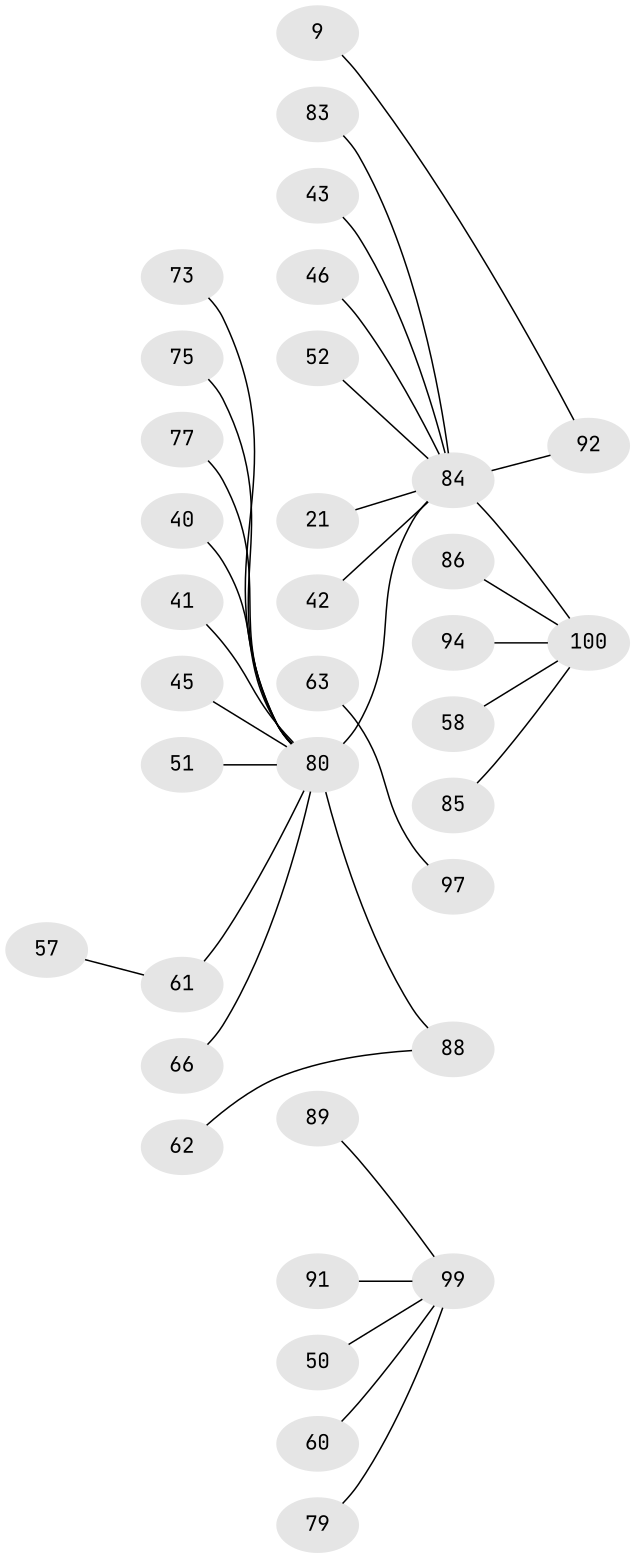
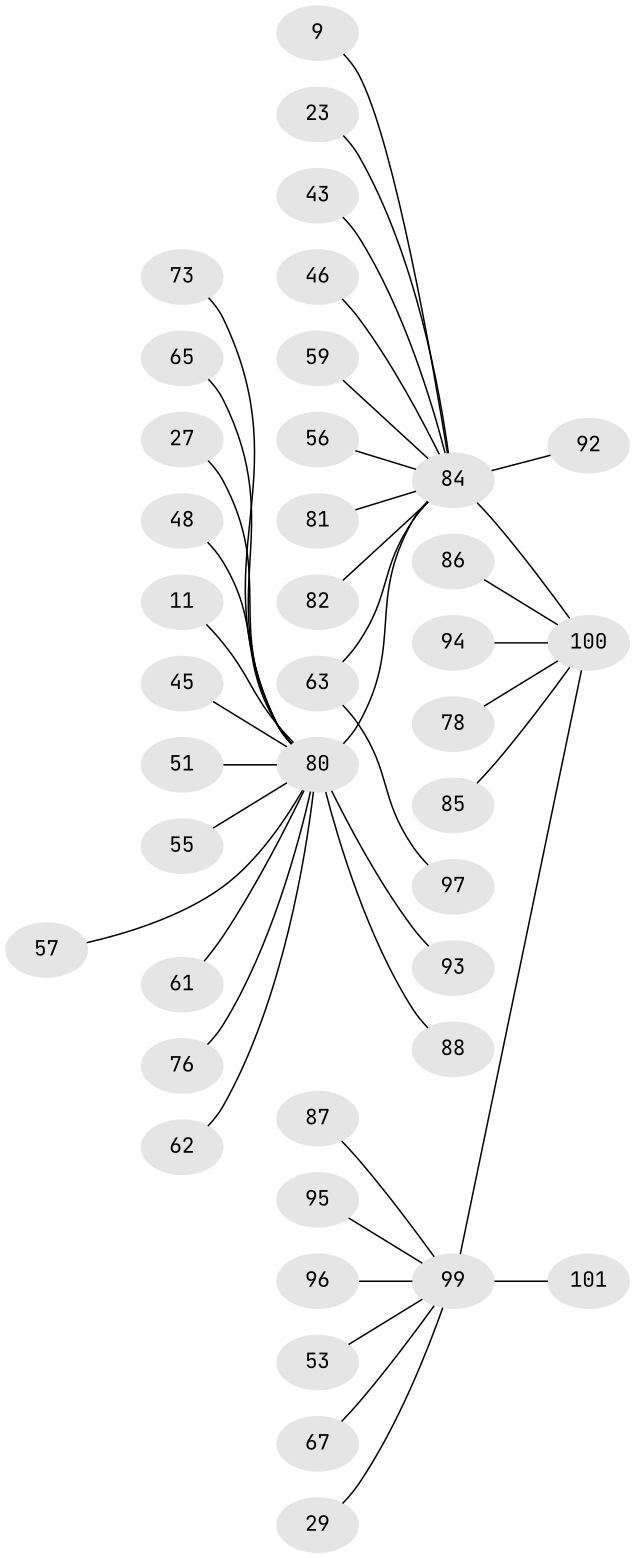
node "83": label "83" -> "23"
edge "9" -- "92": now "9" -- "84"
node "75": label "75" -> "65"
node "52": label "52" -> "59"
node "77": label "77" -> "27"
node "56": added
node "40": label "40" -> "48"
node "21": label "21" -> "81"
node "41": label "41" -> "11"
node "42": label "42" -> "82"
edge "84" -- "63": added
node "58": label "58" -> "78"
node "55": added
edge "100" -- "99": added
edge "57" -- "61": now "57" -- "80"
node "93": added
node "66": label "66" -> "76"
edge "88" -- "62": now "80" -- "62"
node "89": label "89" -> "87"
node "95": added
node "91": label "91" -> "96"
node "101": added
node "50": label "50" -> "53"
node "60": label "60" -> "67"
node "79": label "79" -> "29"
